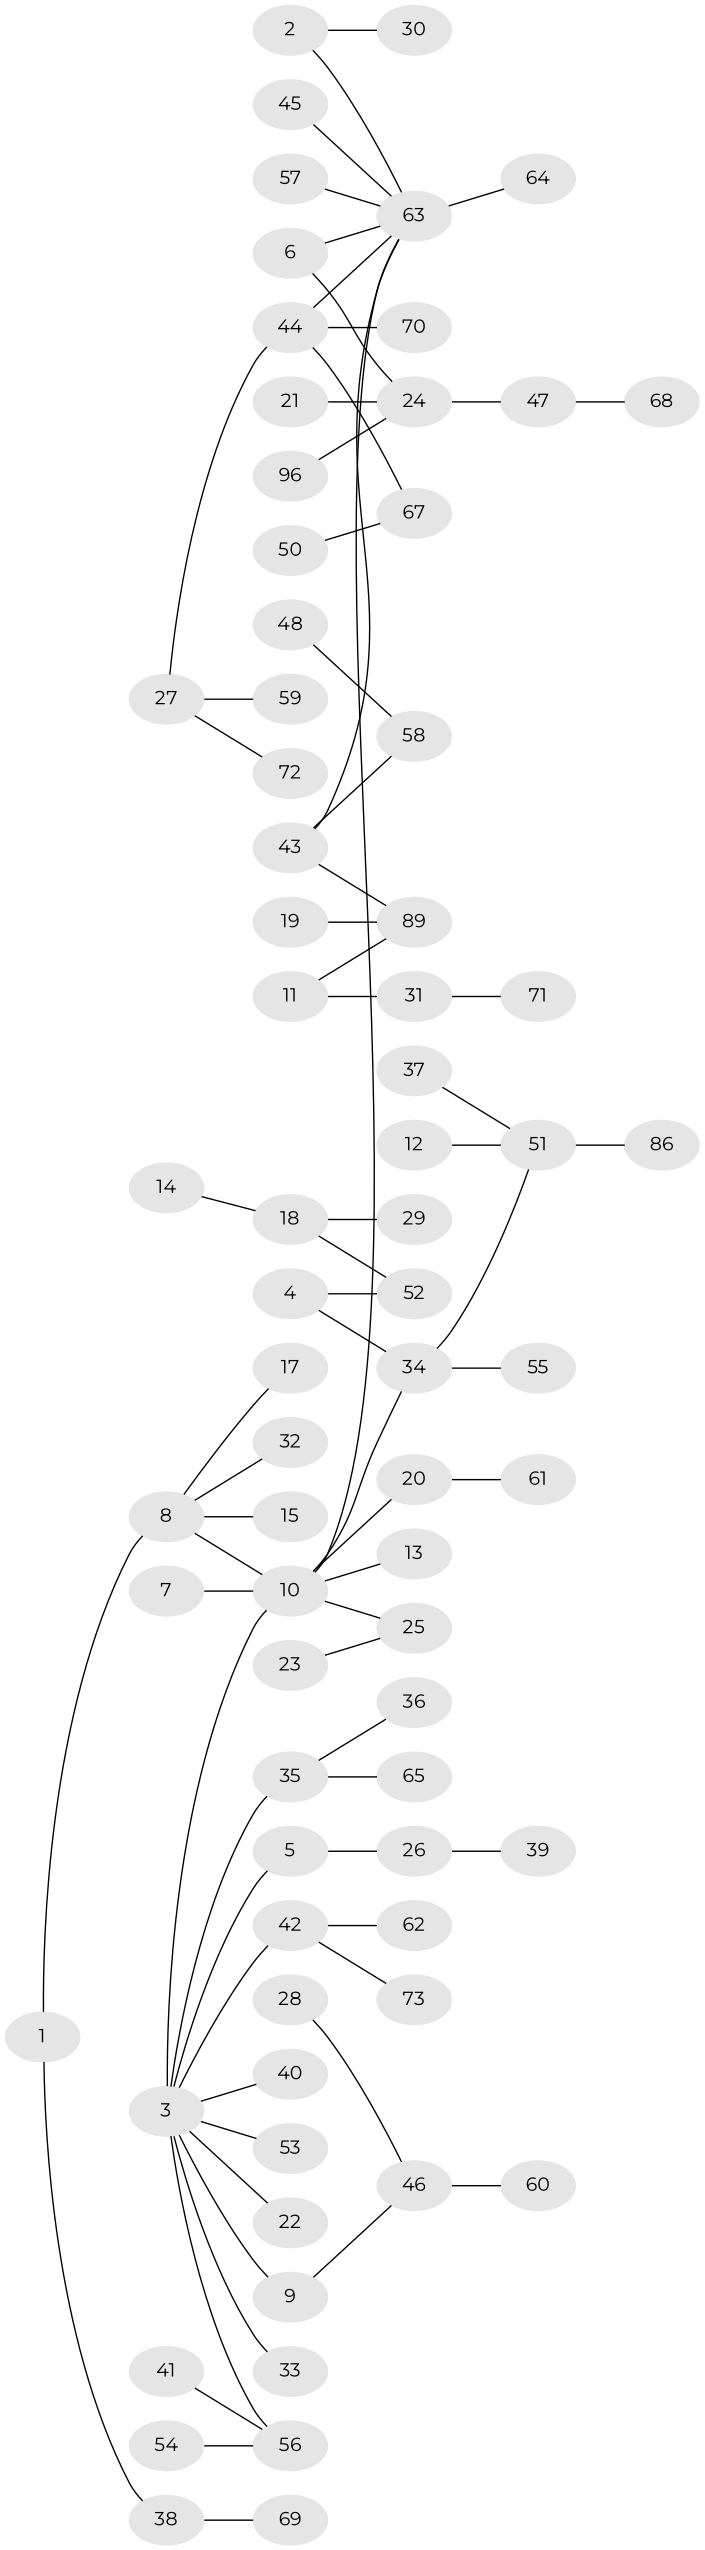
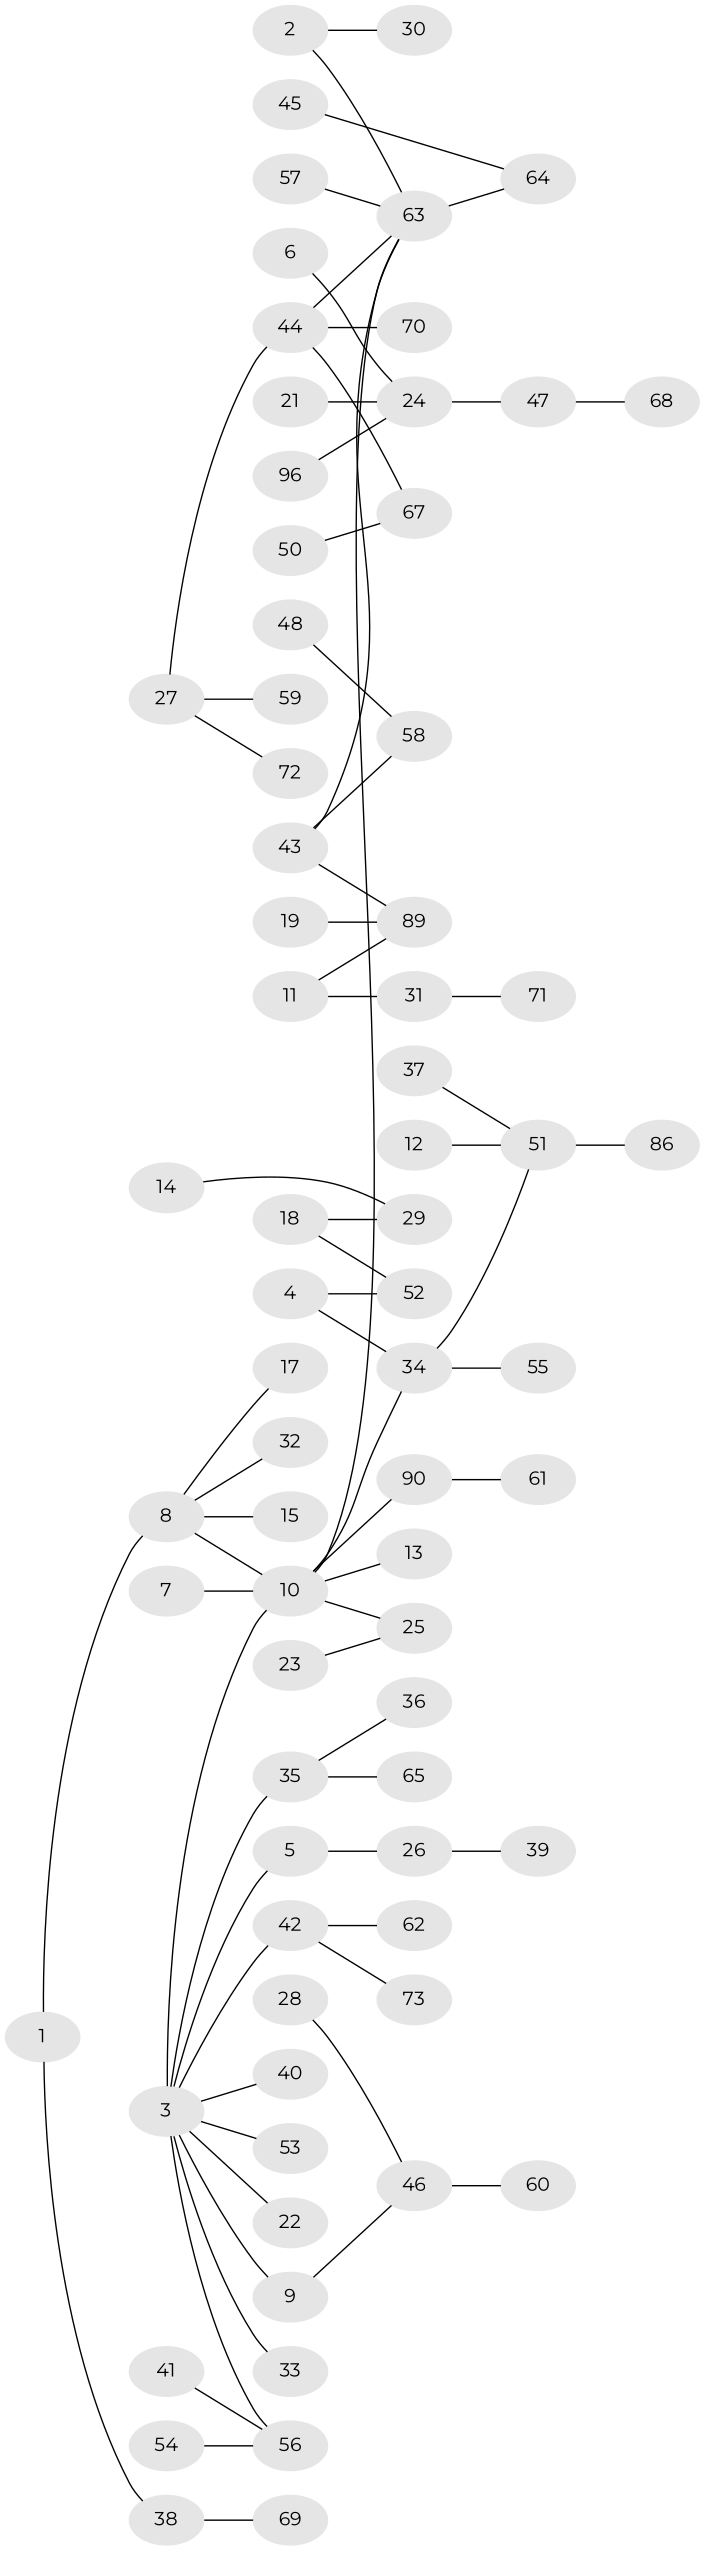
edge "45" -- "63": now "45" -- "64"
edge "63" -- "6": removed
edge "14" -- "18": now "14" -- "29"
node "20": label "20" -> "90"
